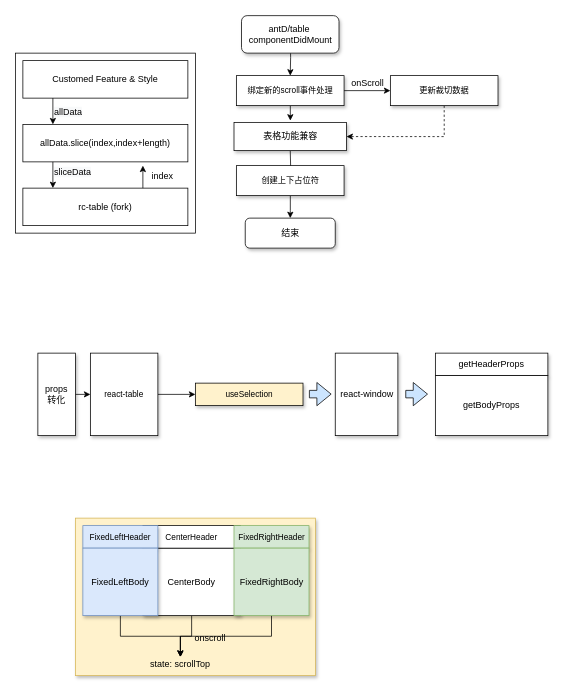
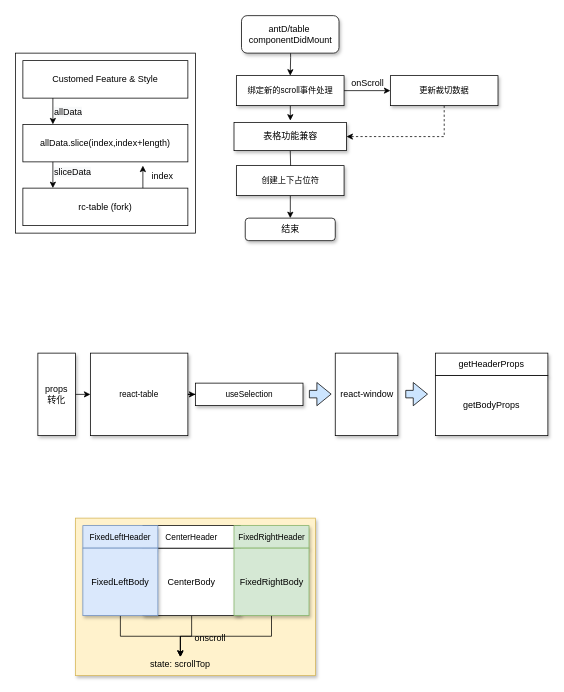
node "结束": size 90x30 -> 90x23
node "react-table": size 68x83 -> 98x83
node "useSelection": fillcolor #fff2cc -> #ffffff
